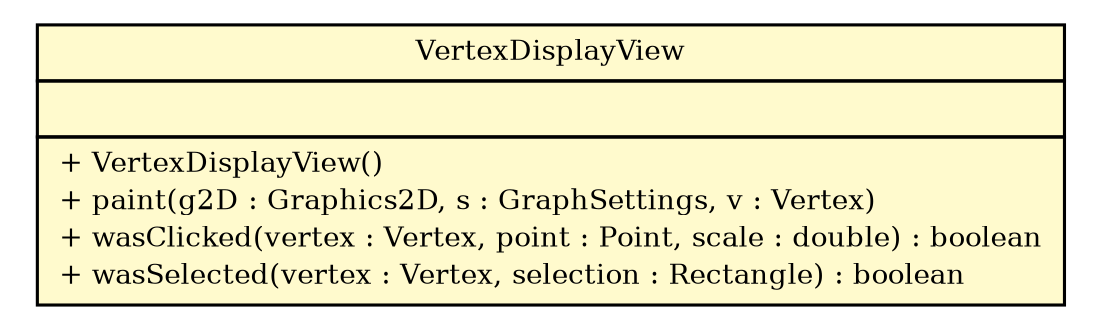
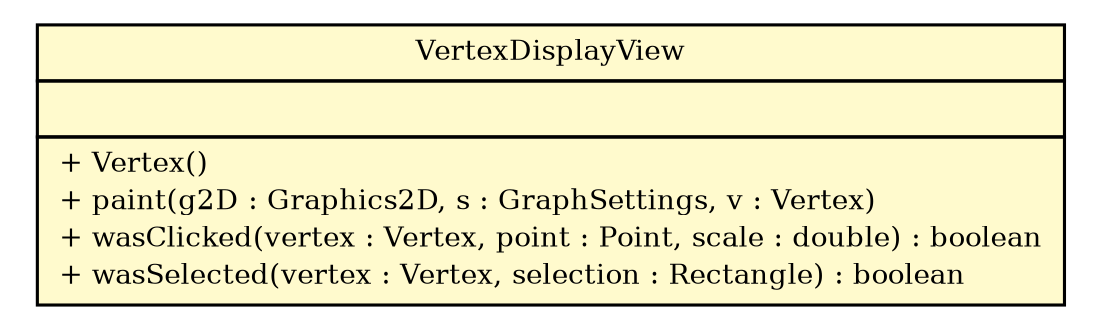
node "VertexDisplayView": text "+ VertexDisplayView()" -> "+ Vertex()"
